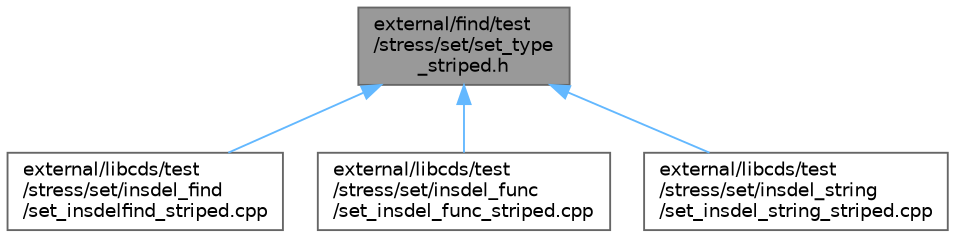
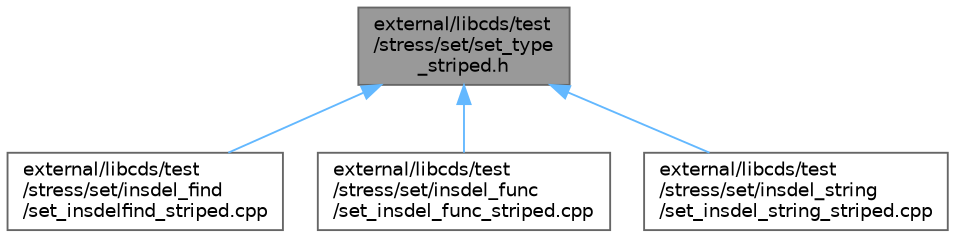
node "external/find/test /stress/set/set_type _striped.h": label "external/find/test /stress/set/set_type _striped.h" -> "external/libcds/test /stress/set/set_type _striped.h"
